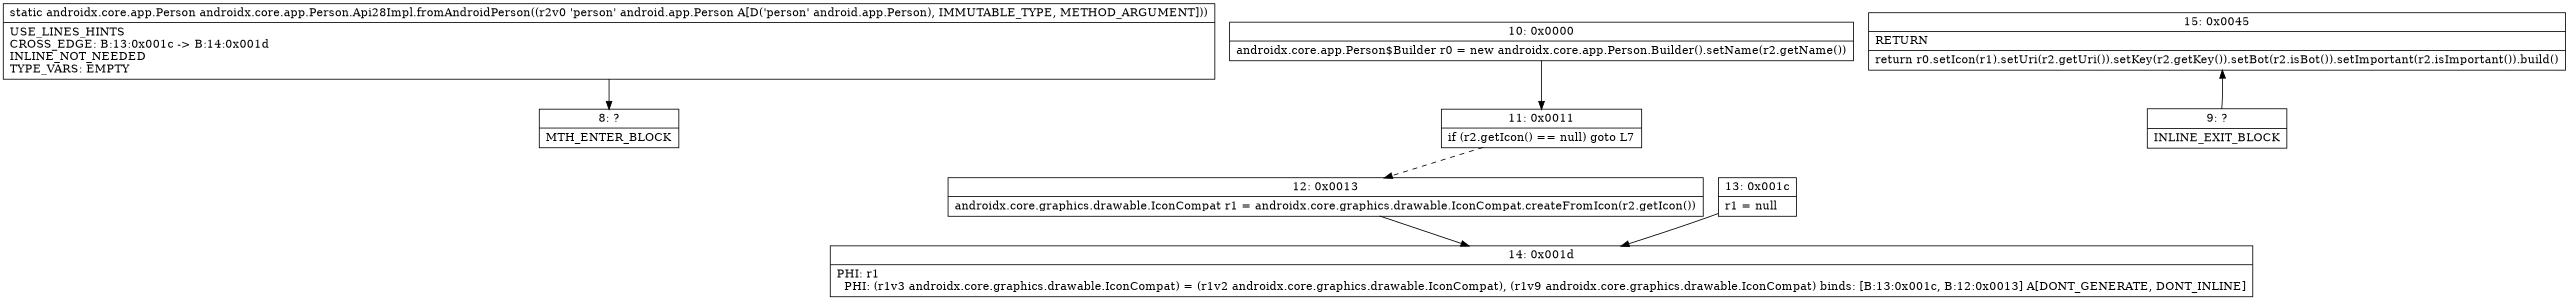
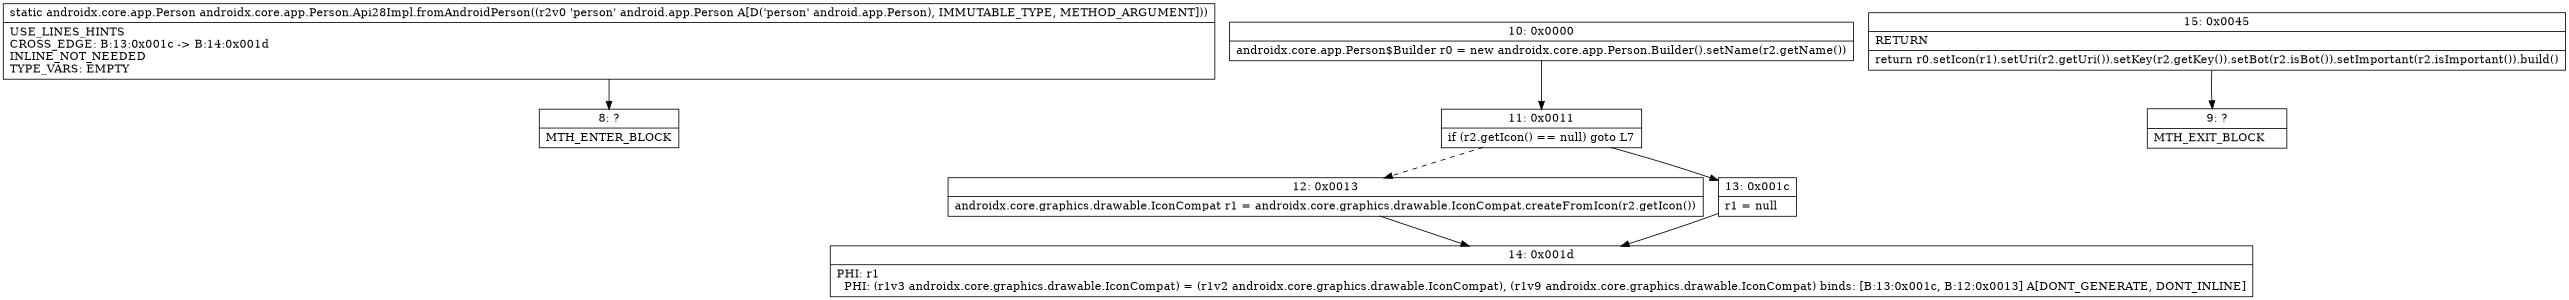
edge "9: ?" -> "15: 0x0045": reversed
node "9: ?": text "INLINE_EXIT_BLOCK" -> "MTH_EXIT_BLOCK"
edge "11: 0x0011" -> "13: 0x001c": added
